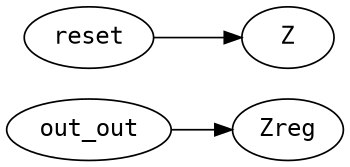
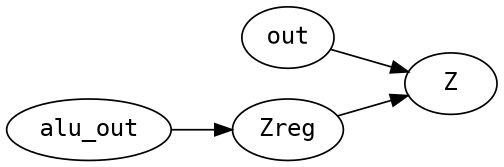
node "reset": label "reset" -> "out"
edge "Zreg" -> "Z": added
node "out_out": label "out_out" -> "alu_out"
